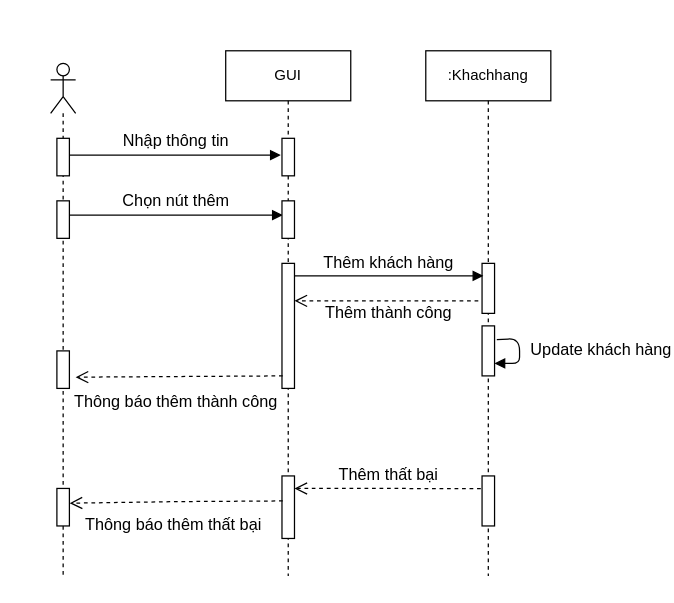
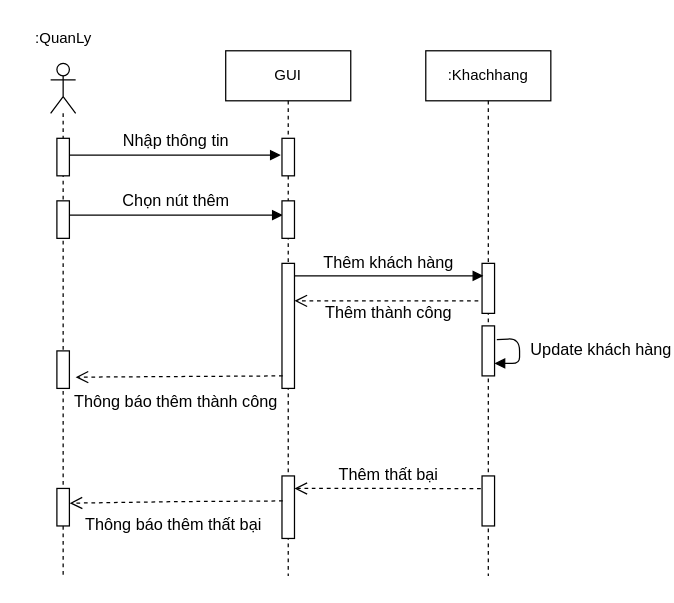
node ":QuanLy": added
